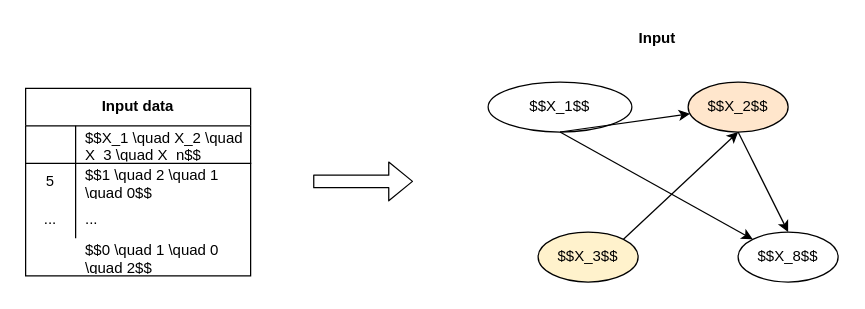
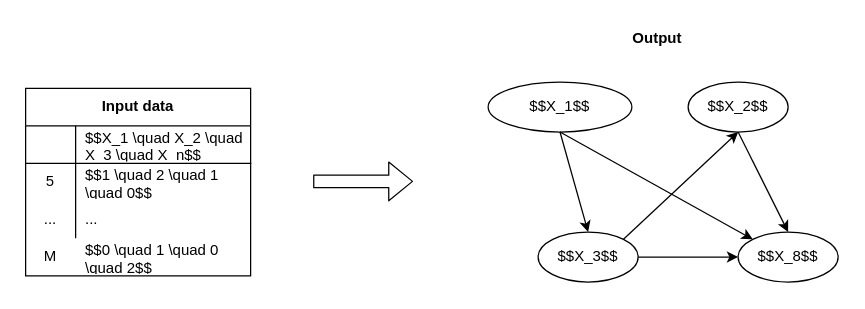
node "Input": label "Input" -> "Output"
node "$$X_2$$": fillcolor #ffe6cc -> #ffffff
edge "$$X_1$$" -> "$$X_2$$": now "$$X_1$$" -> "$$X_3$$"
node "M": added
node "$$X_3$$": fillcolor #fff2cc -> #ffffff
edge "$$X_3$$" -> "$$X_8$$": added
